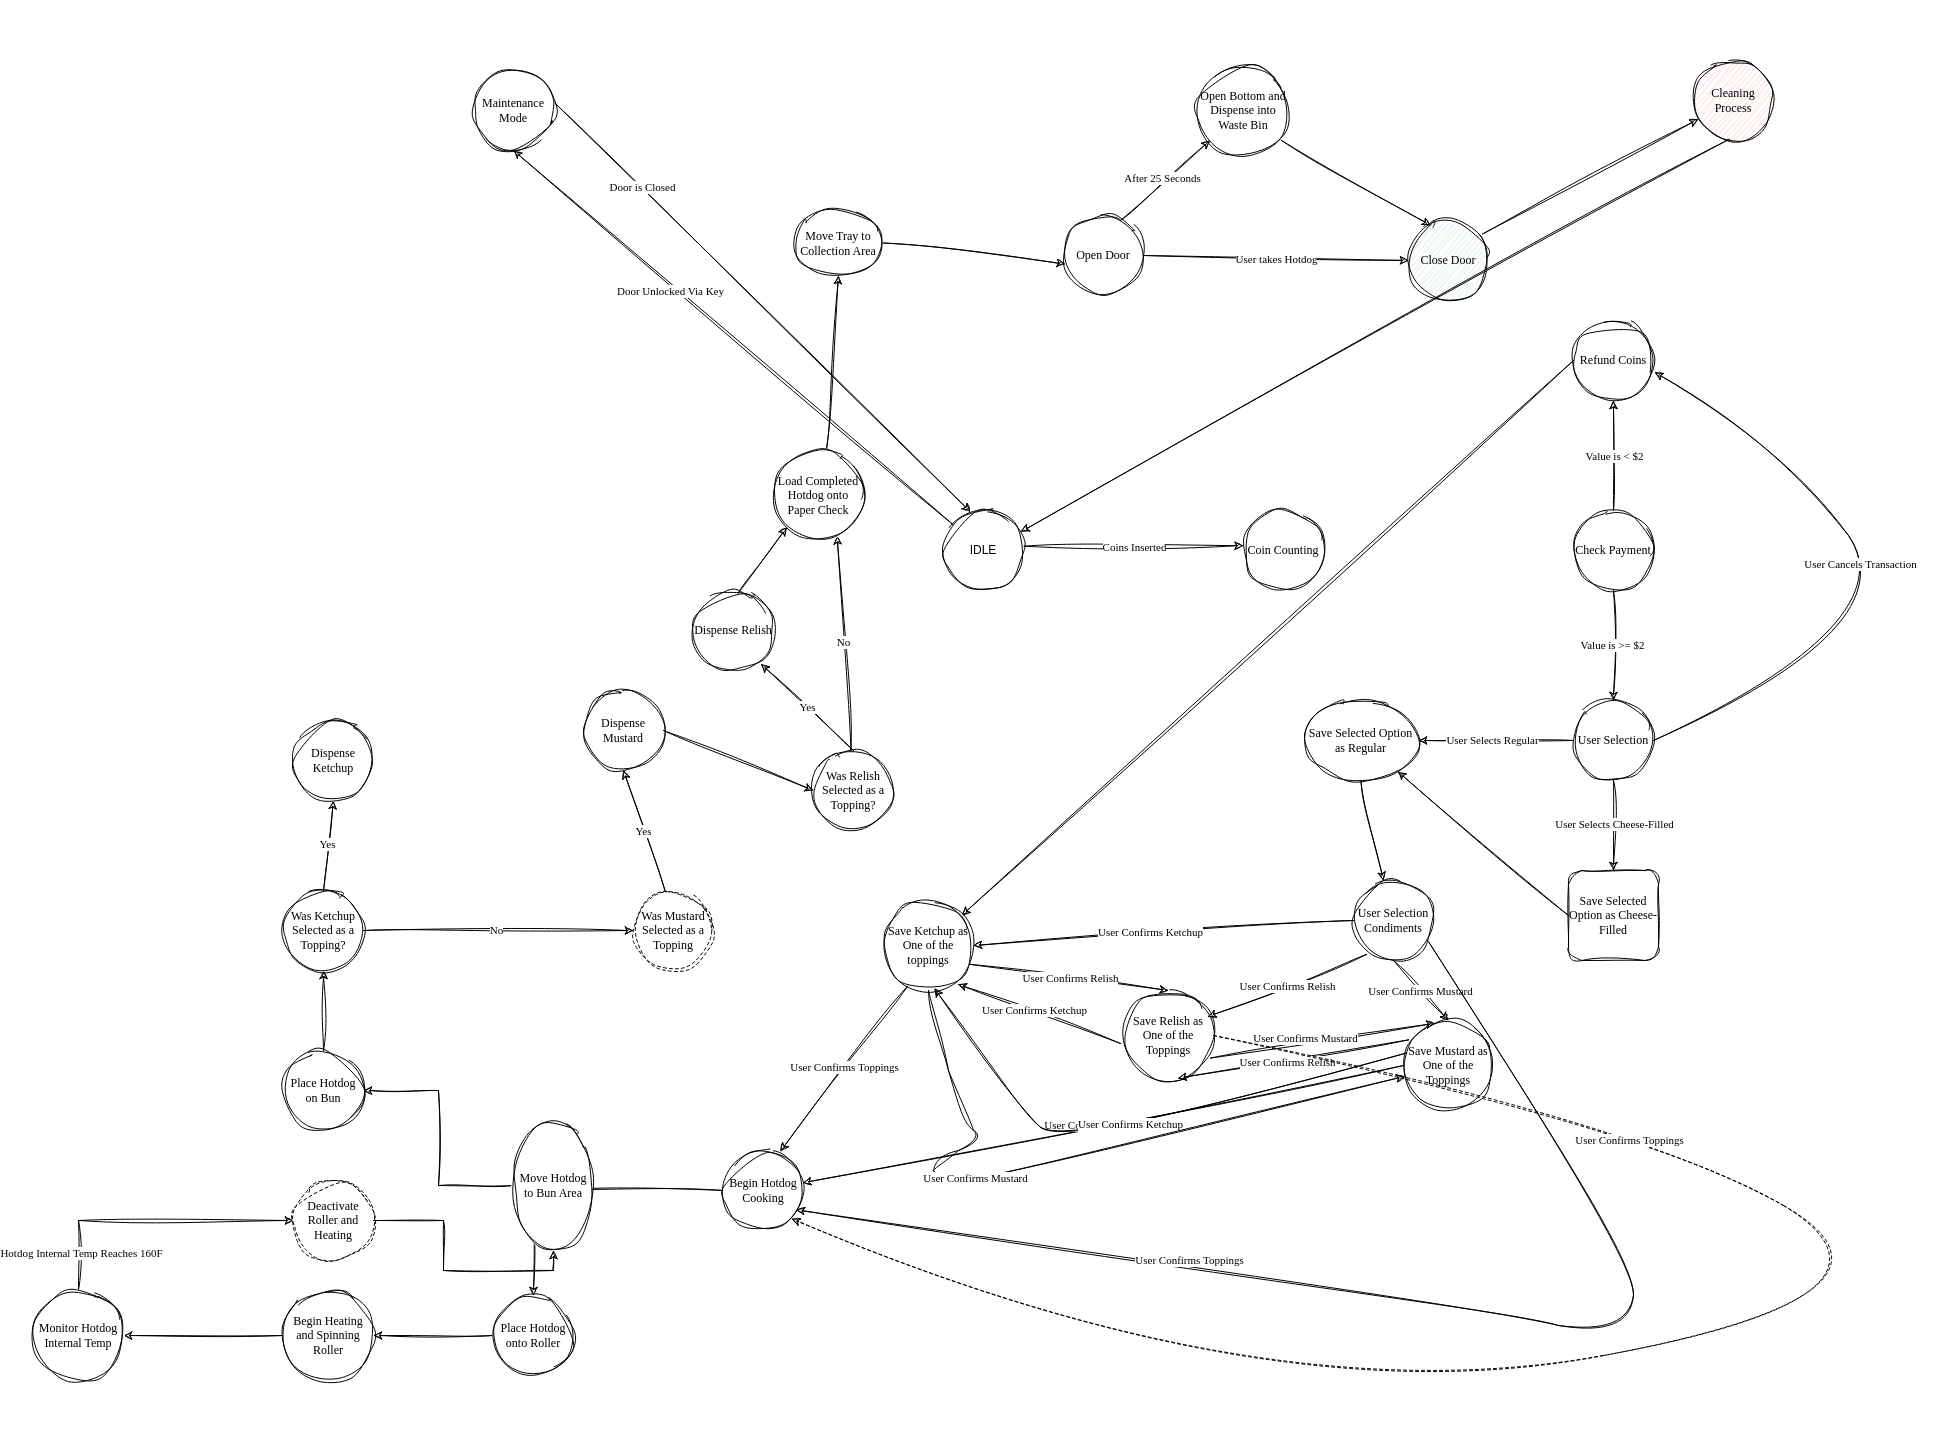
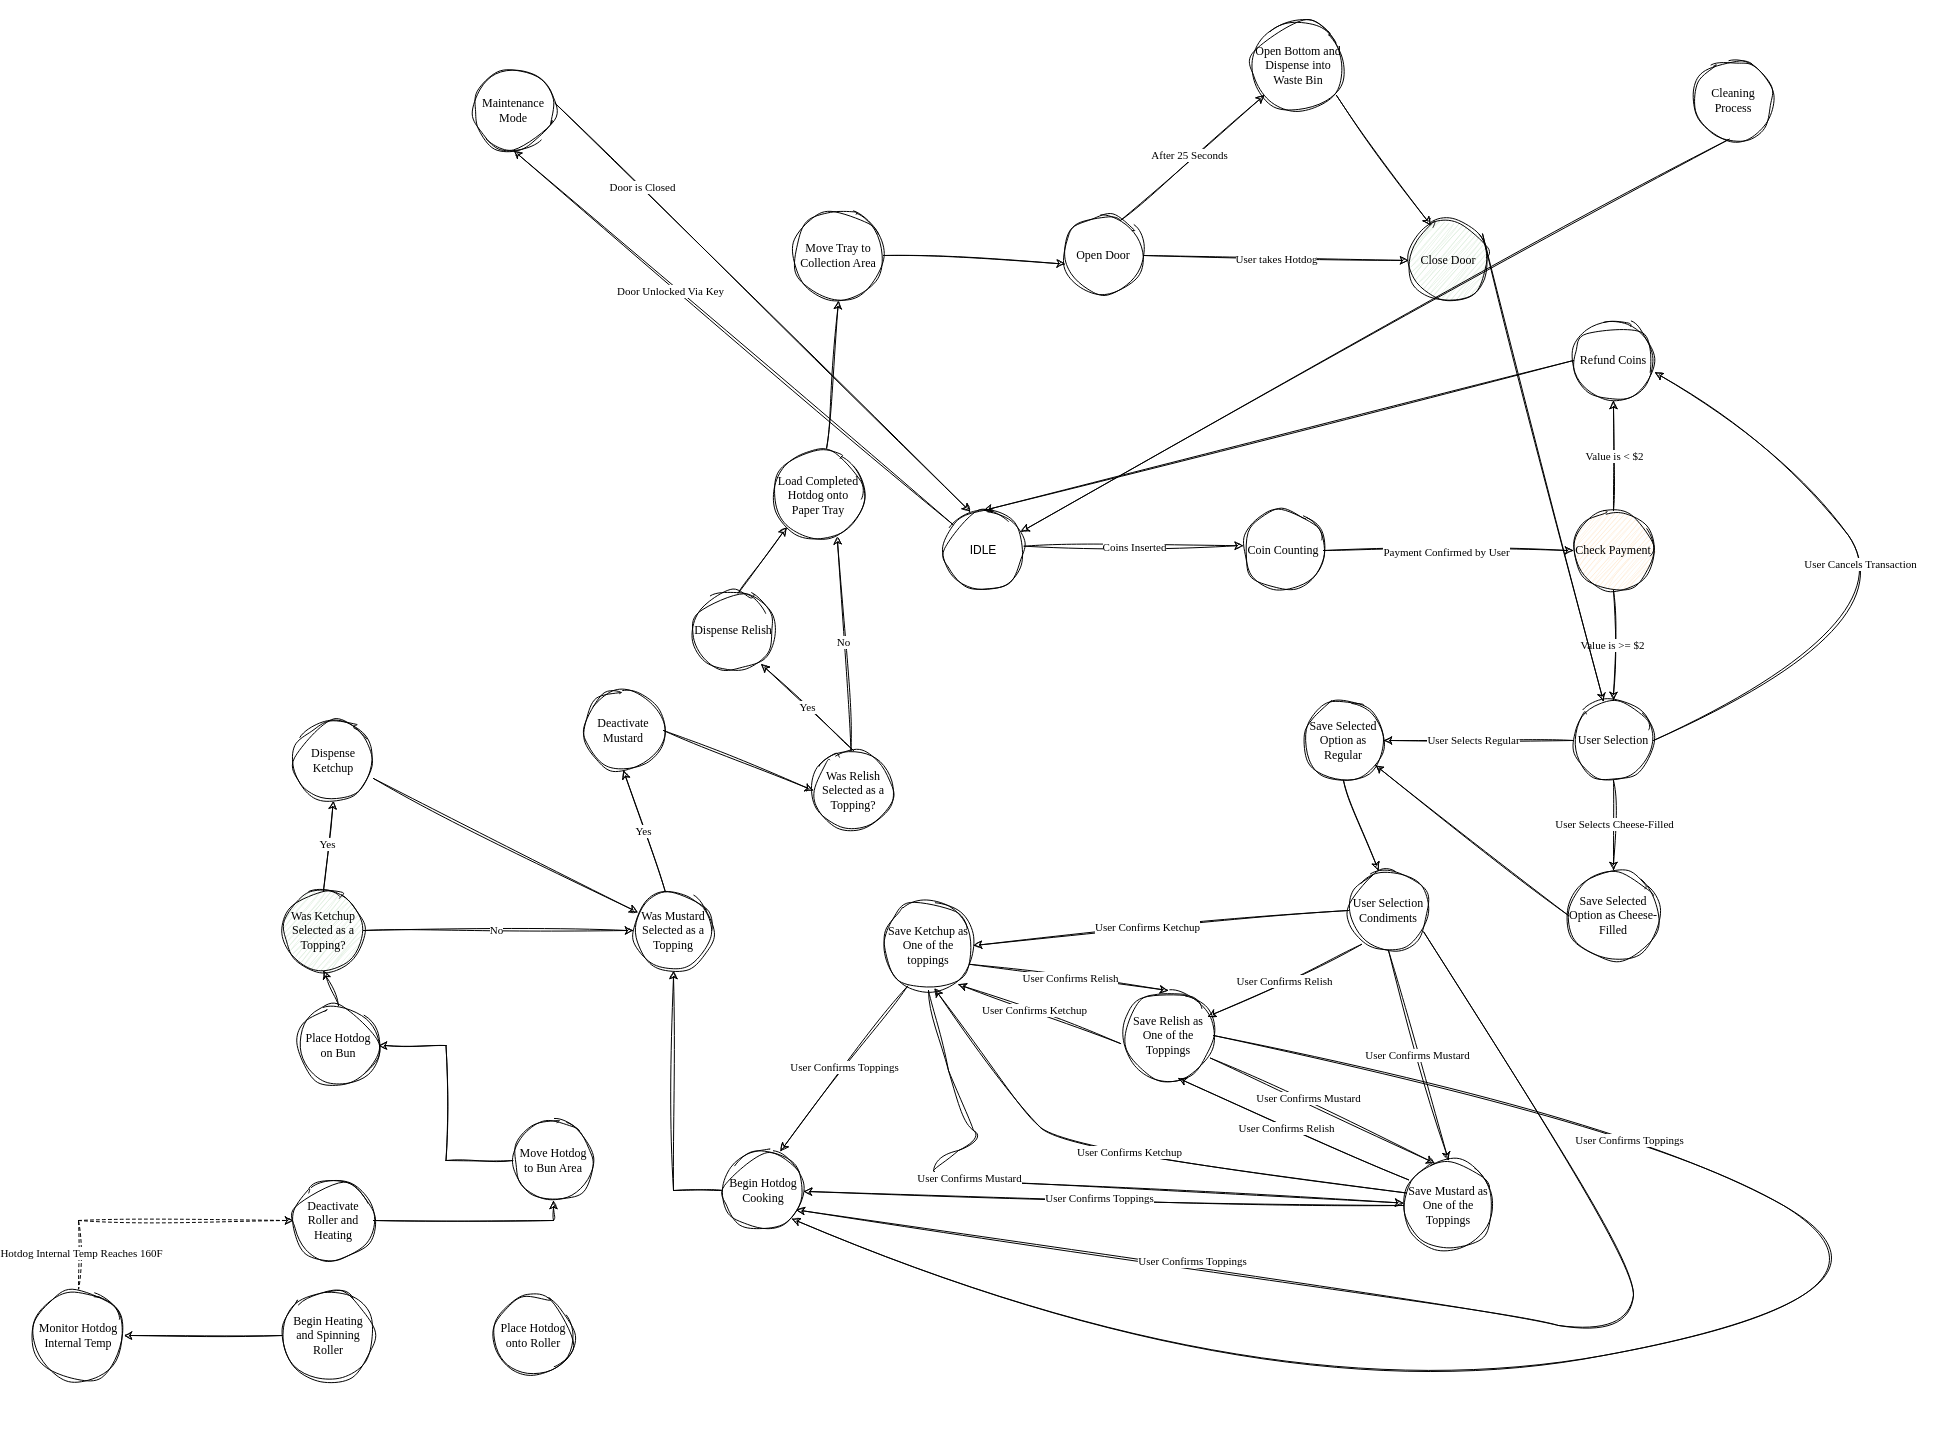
node "Cleaning Process": fillcolor #f8cecc -> #ffffff
node "Open Bottom and Dispense into Waste Bin": moved (1244, 111) -> (1299, 66)
edge "Close Door" -> "Cleaning Process": now "Close Door" -> "User Selection"
node "Move Tray to Collection Area": size 90x65 -> 90x90
node "Load Completed Hotdog onto Paper Check": label "Load Completed Hotdog onto Paper Check" -> "Load Completed Hotdog onto Paper Tray"
edge "Coin Counting" -> "Check Payment": added, label "Payment Confirmed by User"
node "Check Payment": fillcolor #ffffff -> #ffe6cc
edge "Refund Coins" -> "Save Ketchup as One of the toppings": now "Refund Coins" -> "IDLE"
node "Dispense Mustard": label "Dispense Mustard" -> "Deactivate Mustard"
node "Save Selected Option as Regular": size 115x80 -> 80x80
edge "Dispense Ketchup" -> "Was Mustard Selected as a Topping": added
node "Save Selected Option as Cheese-Filled": shape rounded rectangle -> ellipse
node "User Selection Condiments": moved (1394, 921) -> (1389, 911)
node "Was Ketchup Selected as a Topping?": fillcolor #ffffff -> #d5e8d4
node "Was Mustard Selected as a Topping": style dashed -> solid
node "Save Mustard as One of the Toppings": moved (1449, 1066) -> (1449, 1206)
node "Place Hotdog on Bun": moved (324, 1091) -> (339, 1046)
node "Move Hotdog to Bun Area": size 80x130 -> 80x80
edge "Begin Hotdog Cooking" -> "Place Hotdog onto Roller": now "Begin Hotdog Cooking" -> "Was Mustard Selected as a Topping"
edge "Monitor Hotdog Internal Temp" -> "Deactivate Roller and Heating": style solid -> dashed
node "Deactivate Roller and Heating": style dashed -> solid
edge "Place Hotdog onto Roller" -> "Begin Heating and Spinning Roller": removed
edge "Save Relish as One of the Toppings" -> "Begin Hotdog Cooking": style dashed -> solid
